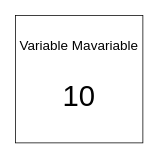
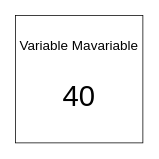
node "10": label "10" -> "40"
